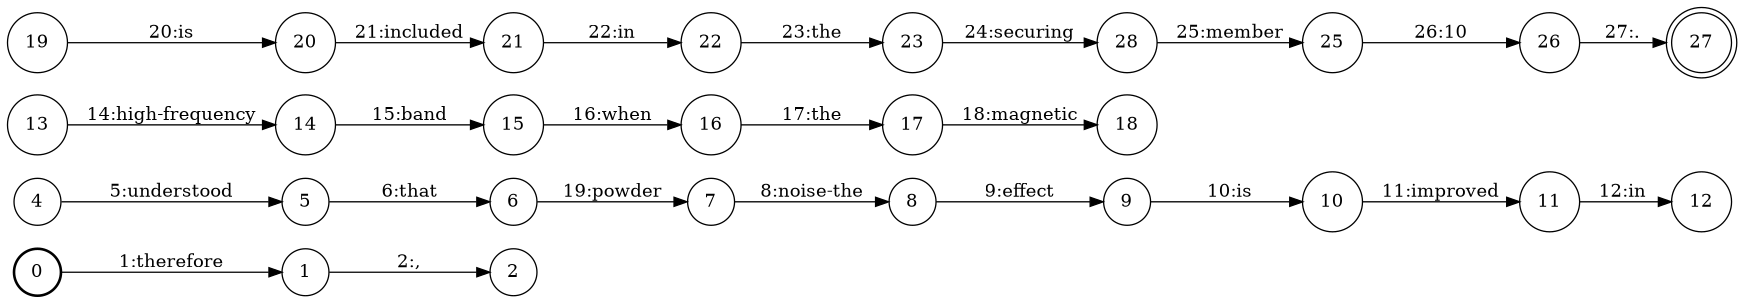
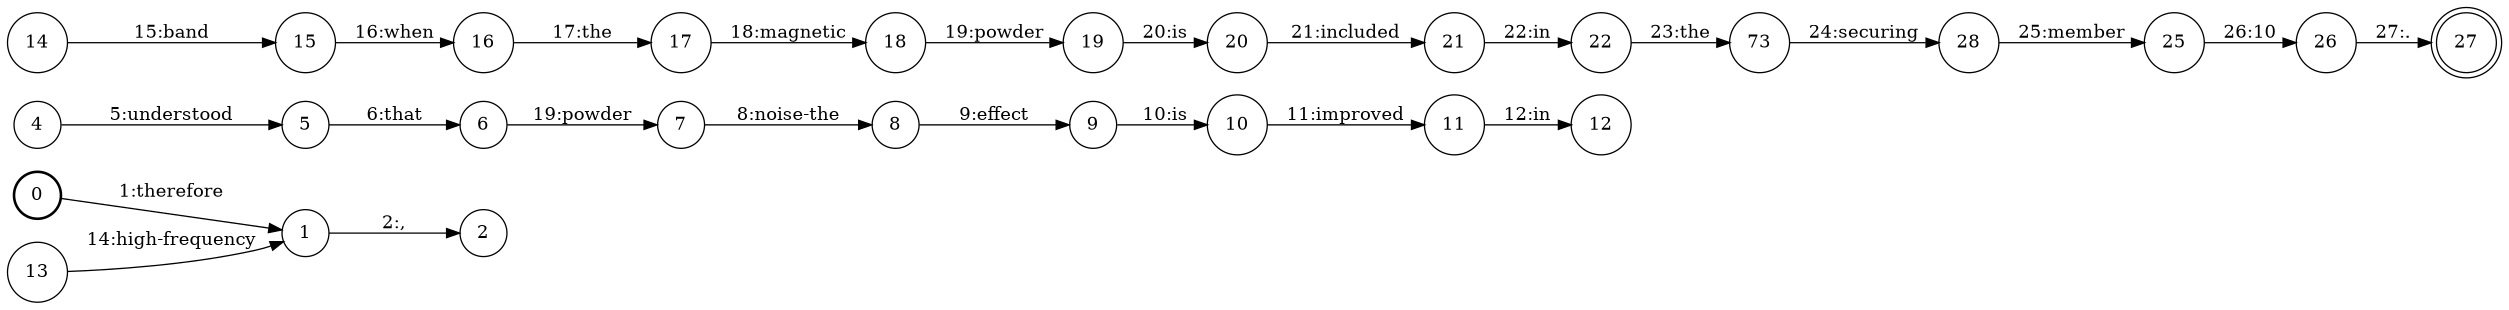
node "23": label "23" -> "73"
edge "18" -> "19": added, label "19:powder"
edge "13" -> "14": now "13" -> "1"
